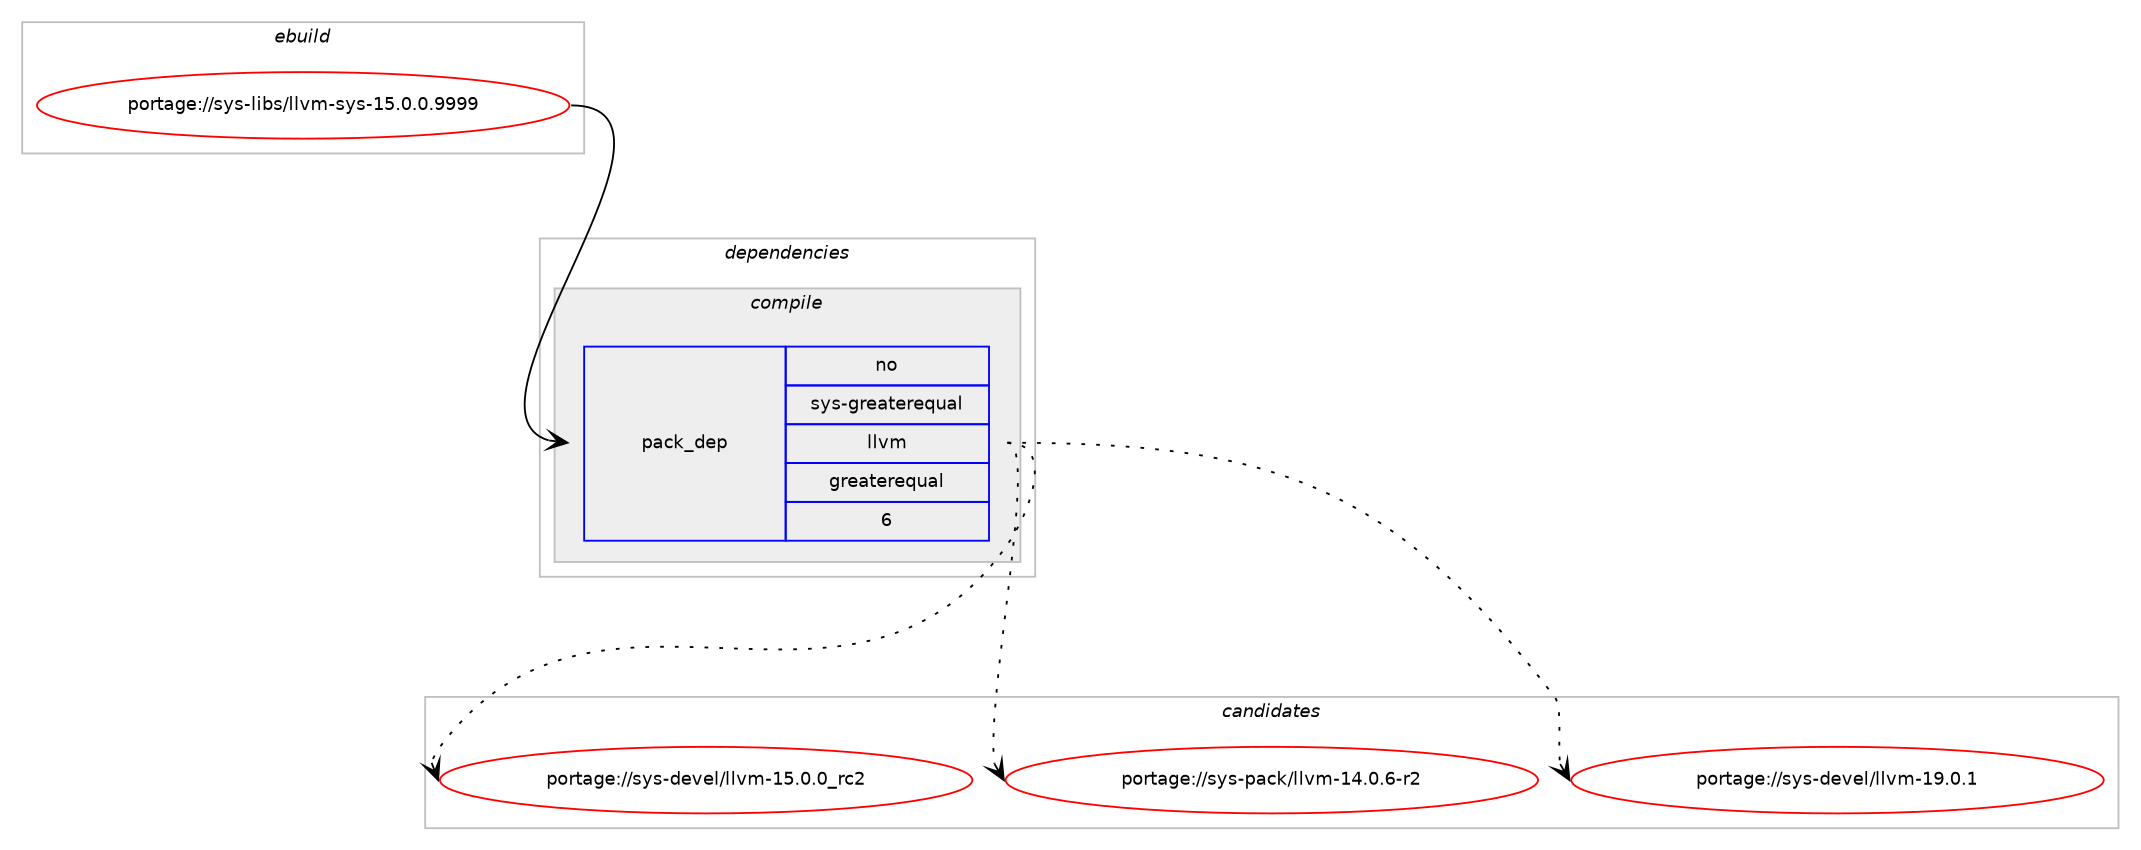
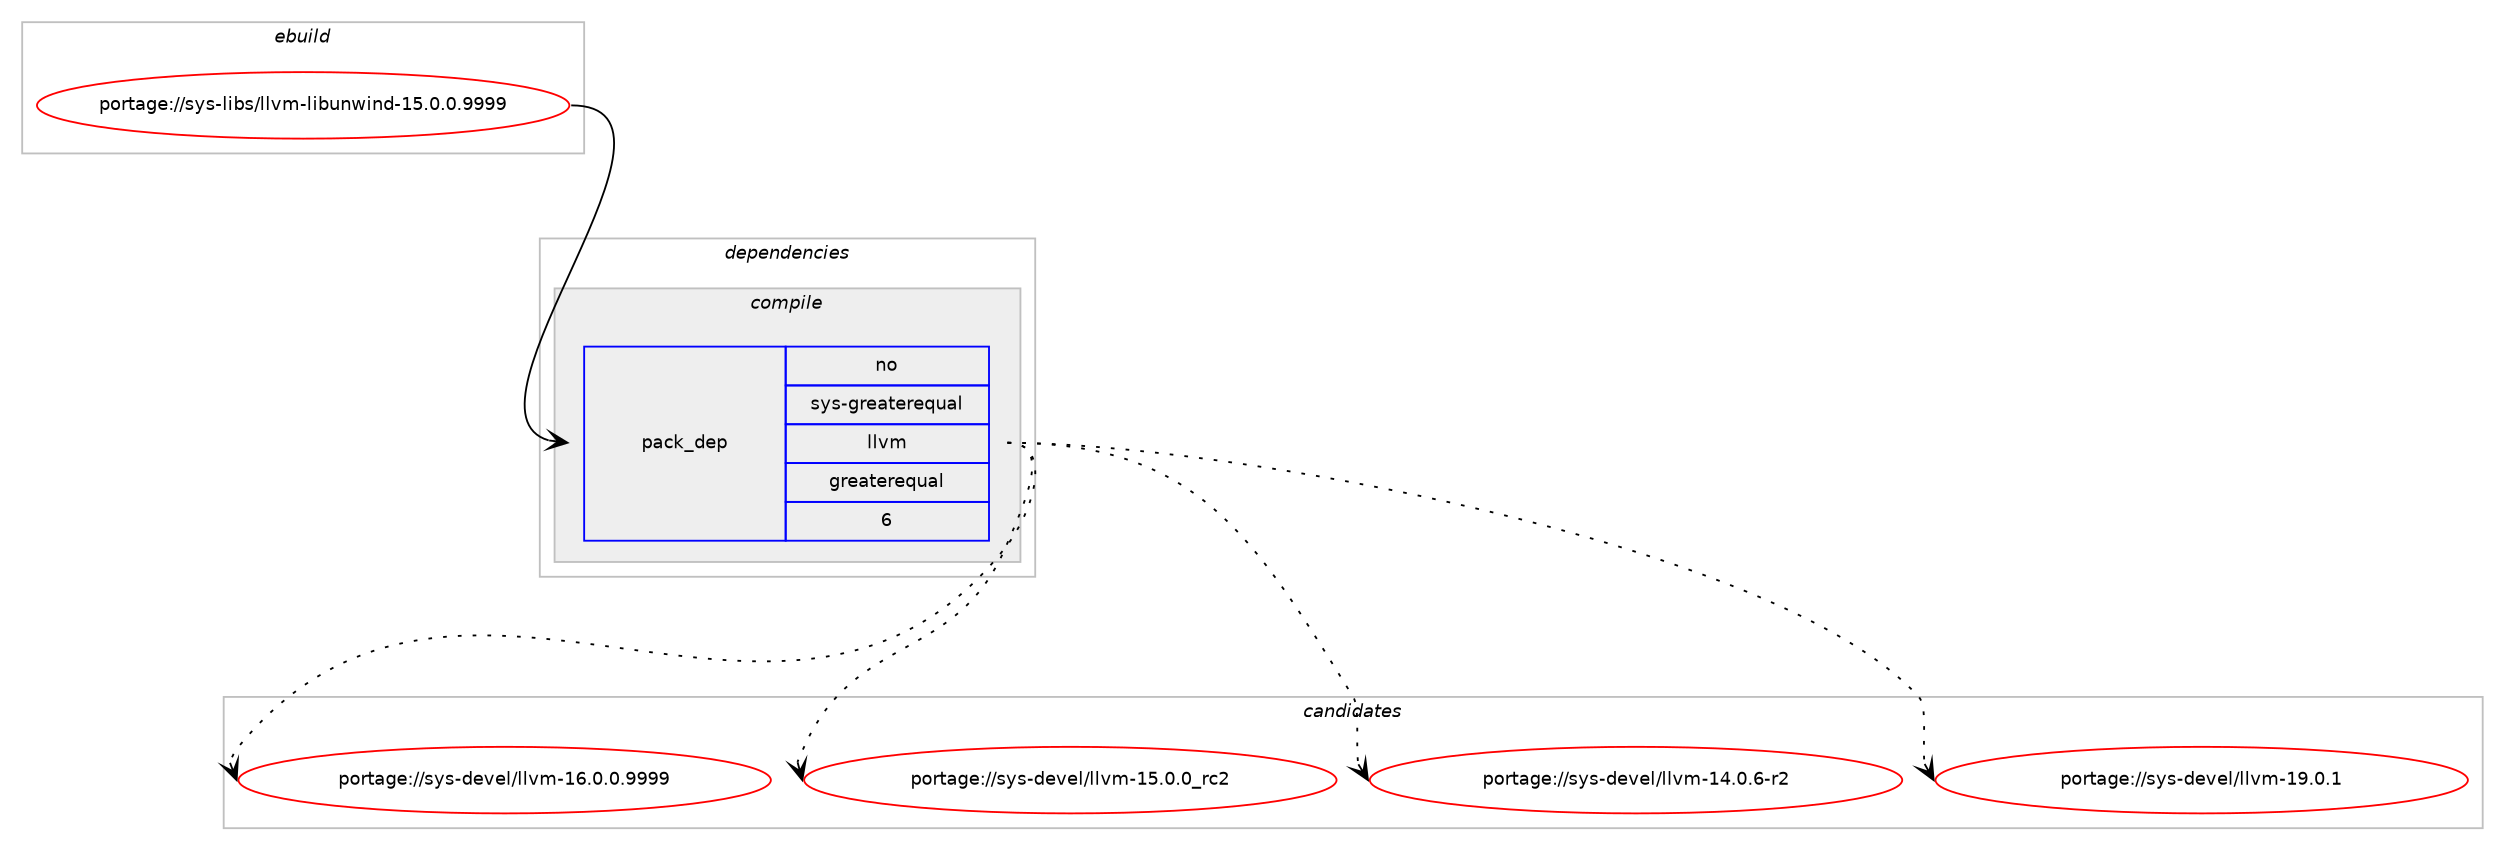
node "portage://sys-libs/llvm-sys-15.0.0.9999": label "portage://sys-libs/llvm-sys-15.0.0.9999" -> "portage://sys-libs/llvm-libunwind-15.0.0.9999"
node "portage://sys-devel/llvm-16.0.0.9999": added
node "portage://sys-pack/llvm-14.0.6-r2": label "portage://sys-pack/llvm-14.0.6-r2" -> "portage://sys-devel/llvm-14.0.6-r2"
